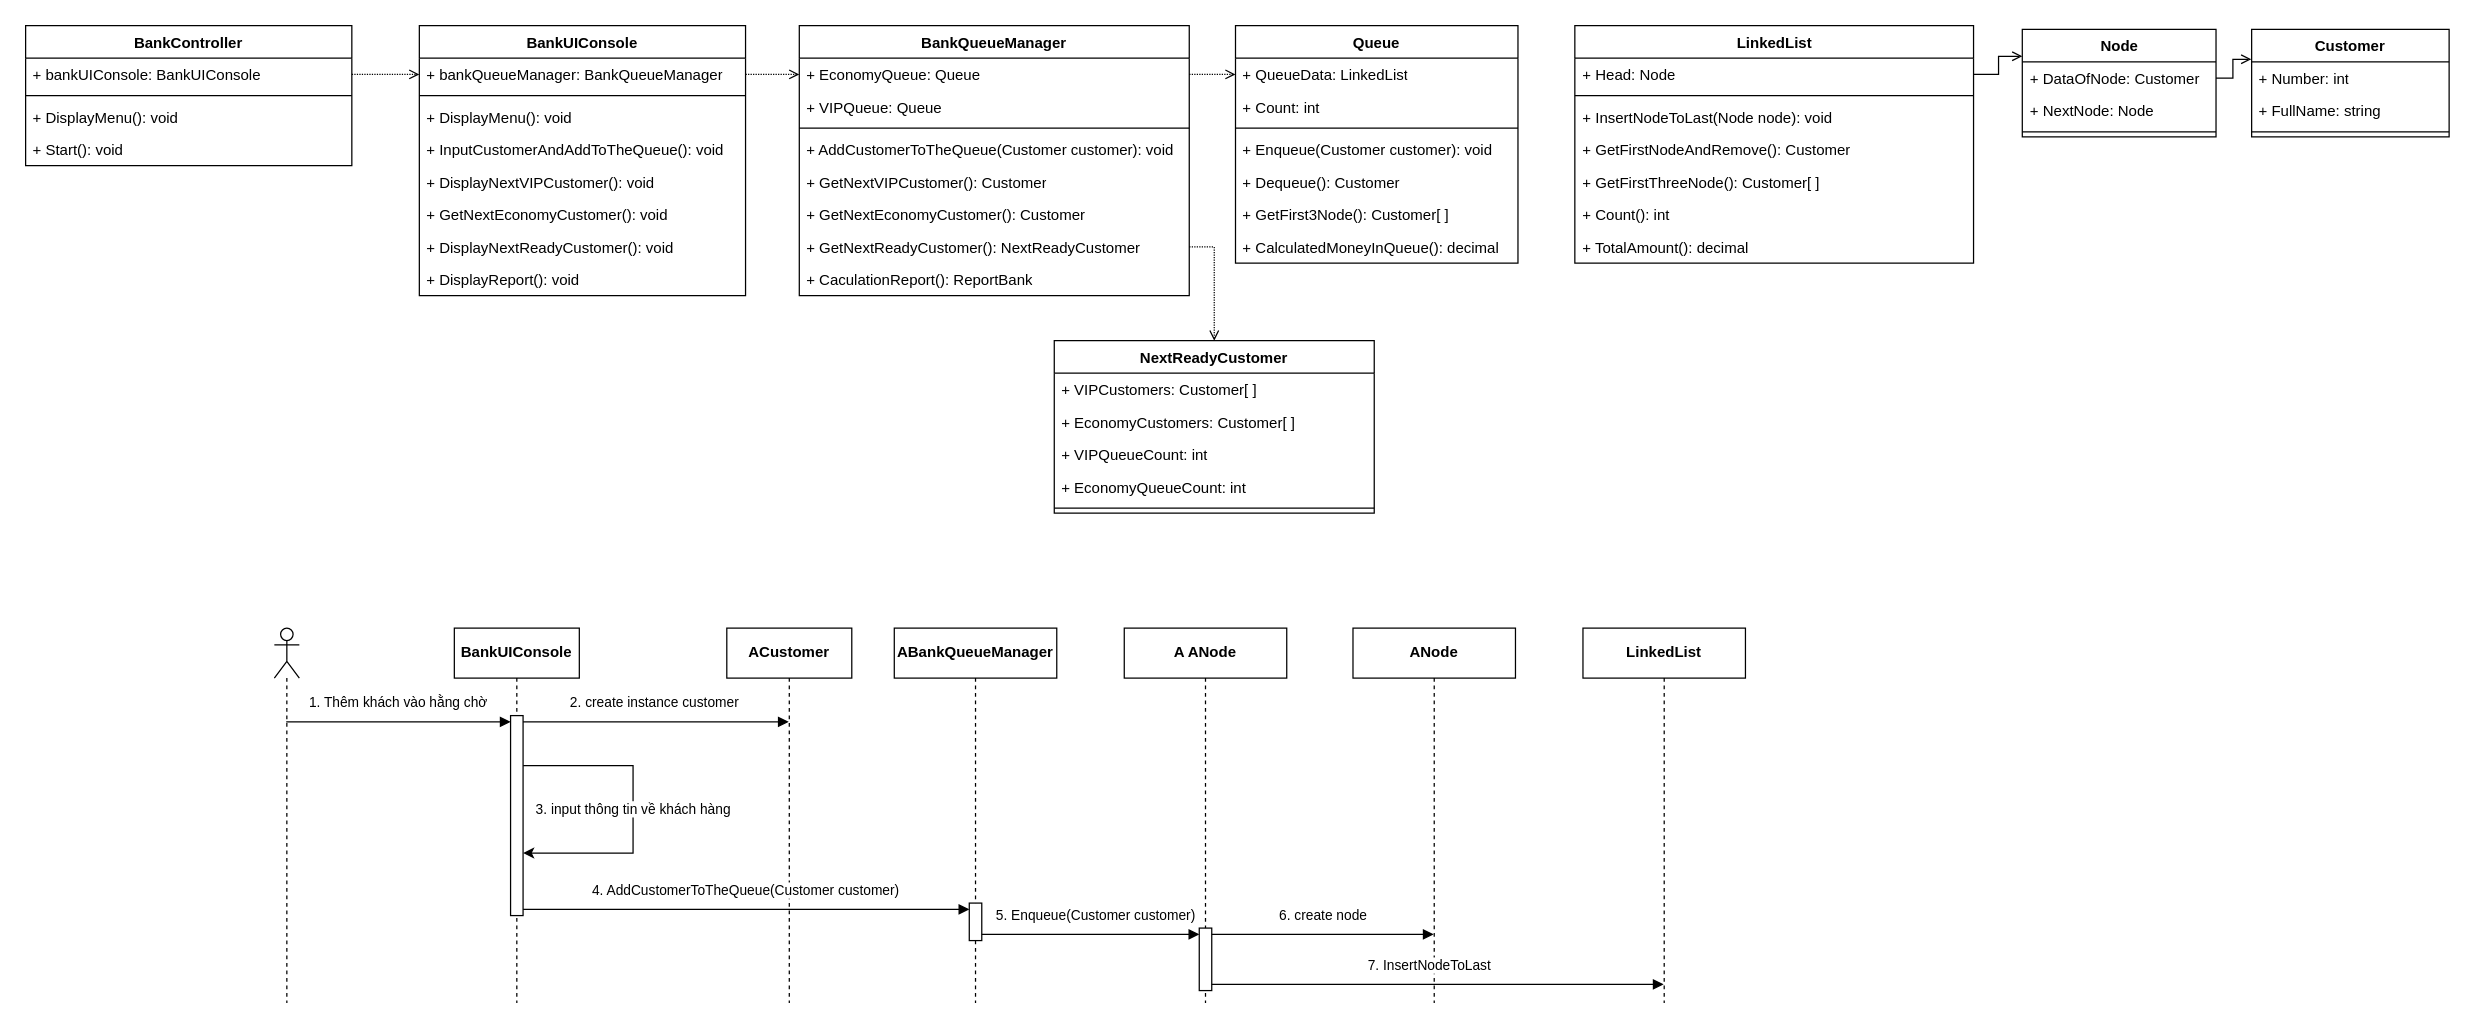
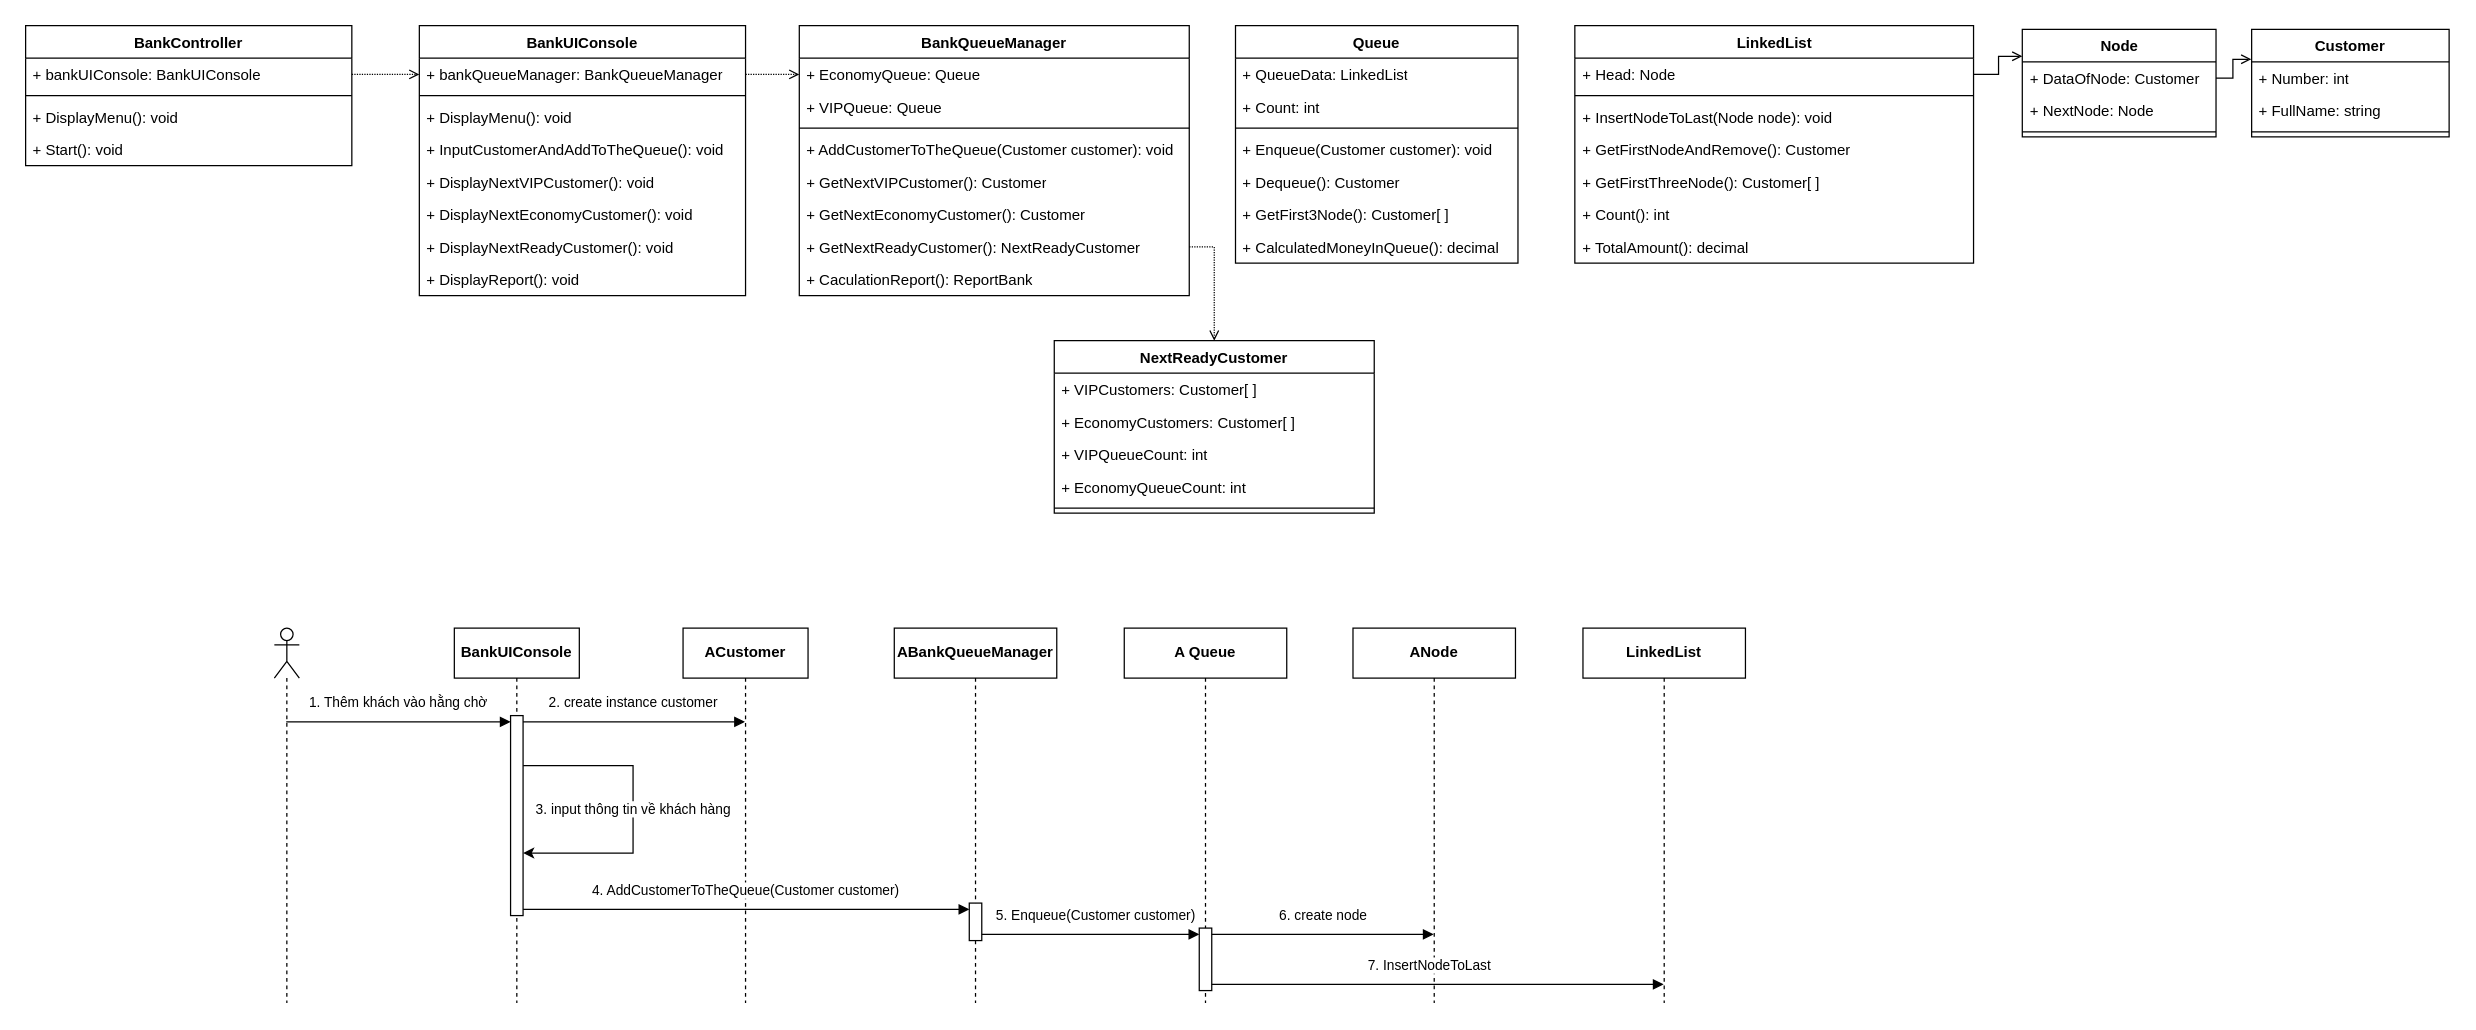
edge "+ EconomyQueue: Queue" -> "+ QueueData: LinkedList": removed
node "+ GetNextEconomyCustomer(): void": label "+ GetNextEconomyCustomer(): void" -> "+ DisplayNextEconomyCustomer(): void"
node "A ANode": label "A ANode" -> "A Queue"
node "ACustomer": moved (789, 816) -> (746, 816)
